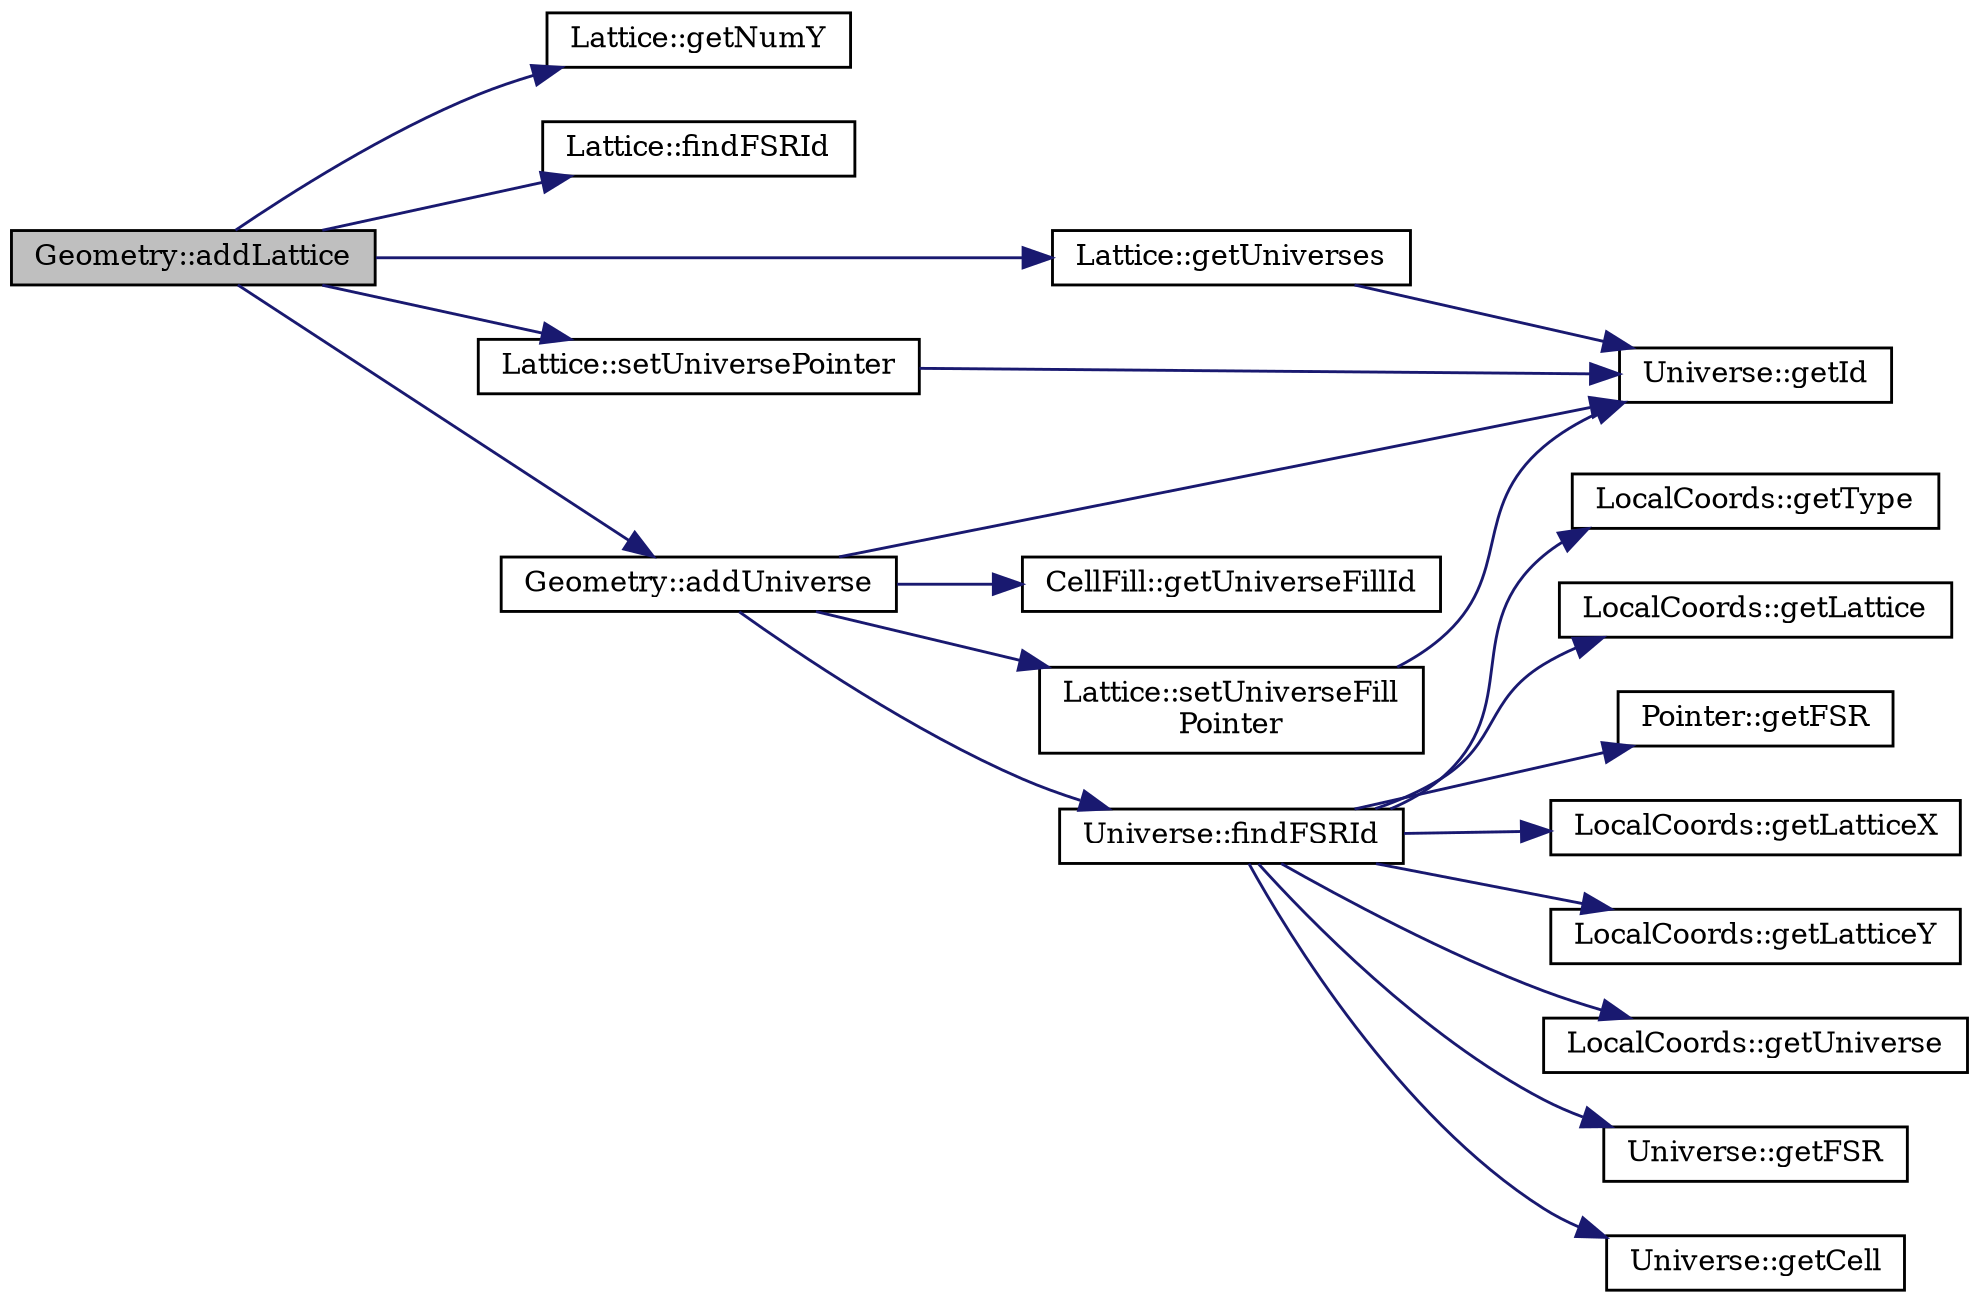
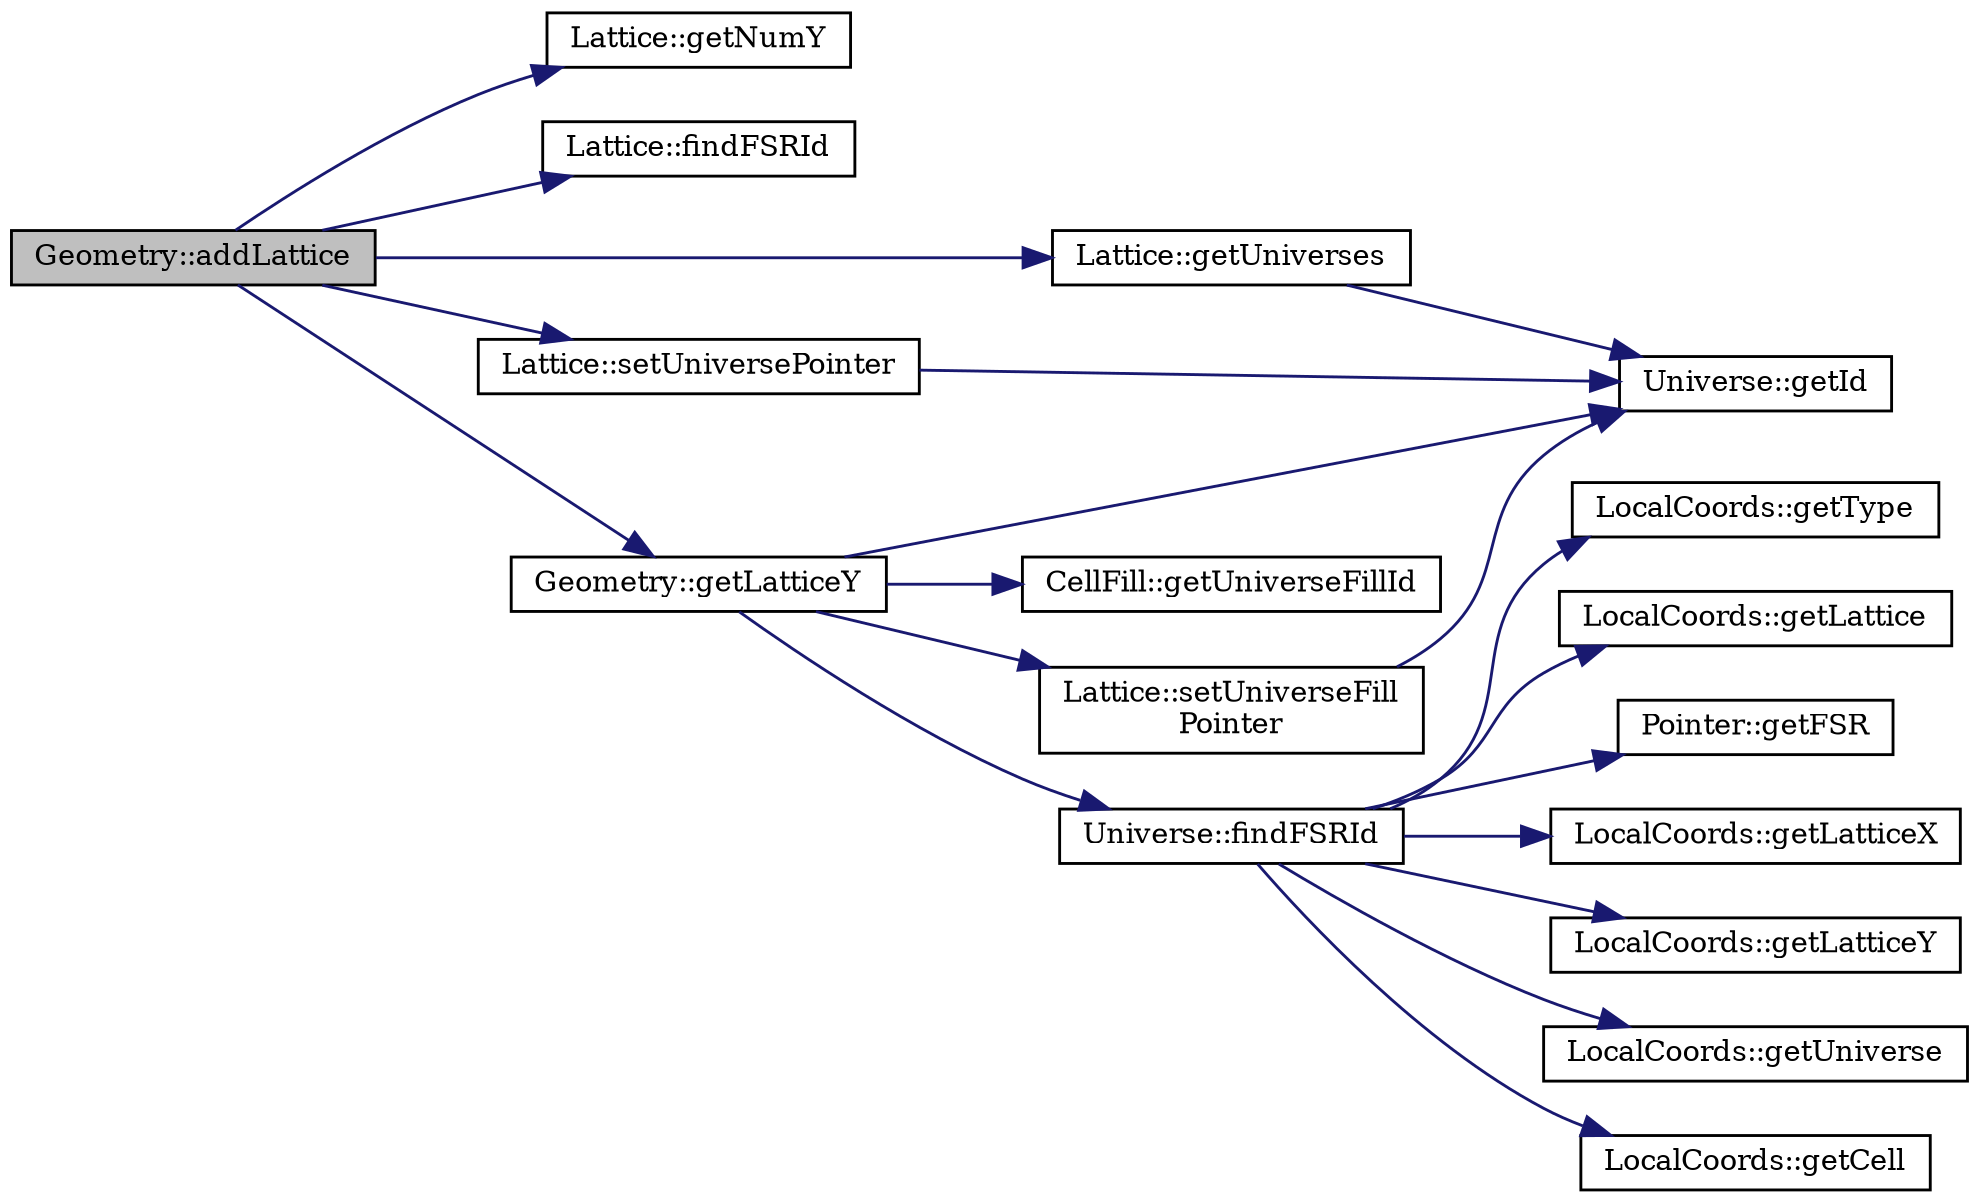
node "Geometry::addUniverse": label "Geometry::addUniverse" -> "Geometry::getLatticeY"
node "Universe::getFSR": removed
node "Universe::getCell": label "Universe::getCell" -> "LocalCoords::getCell"
